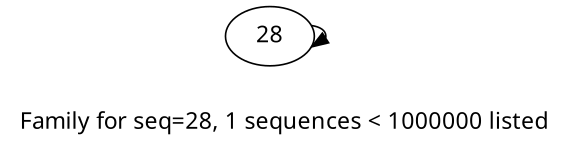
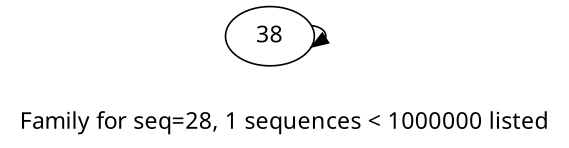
node "28": label "28" -> "38"
